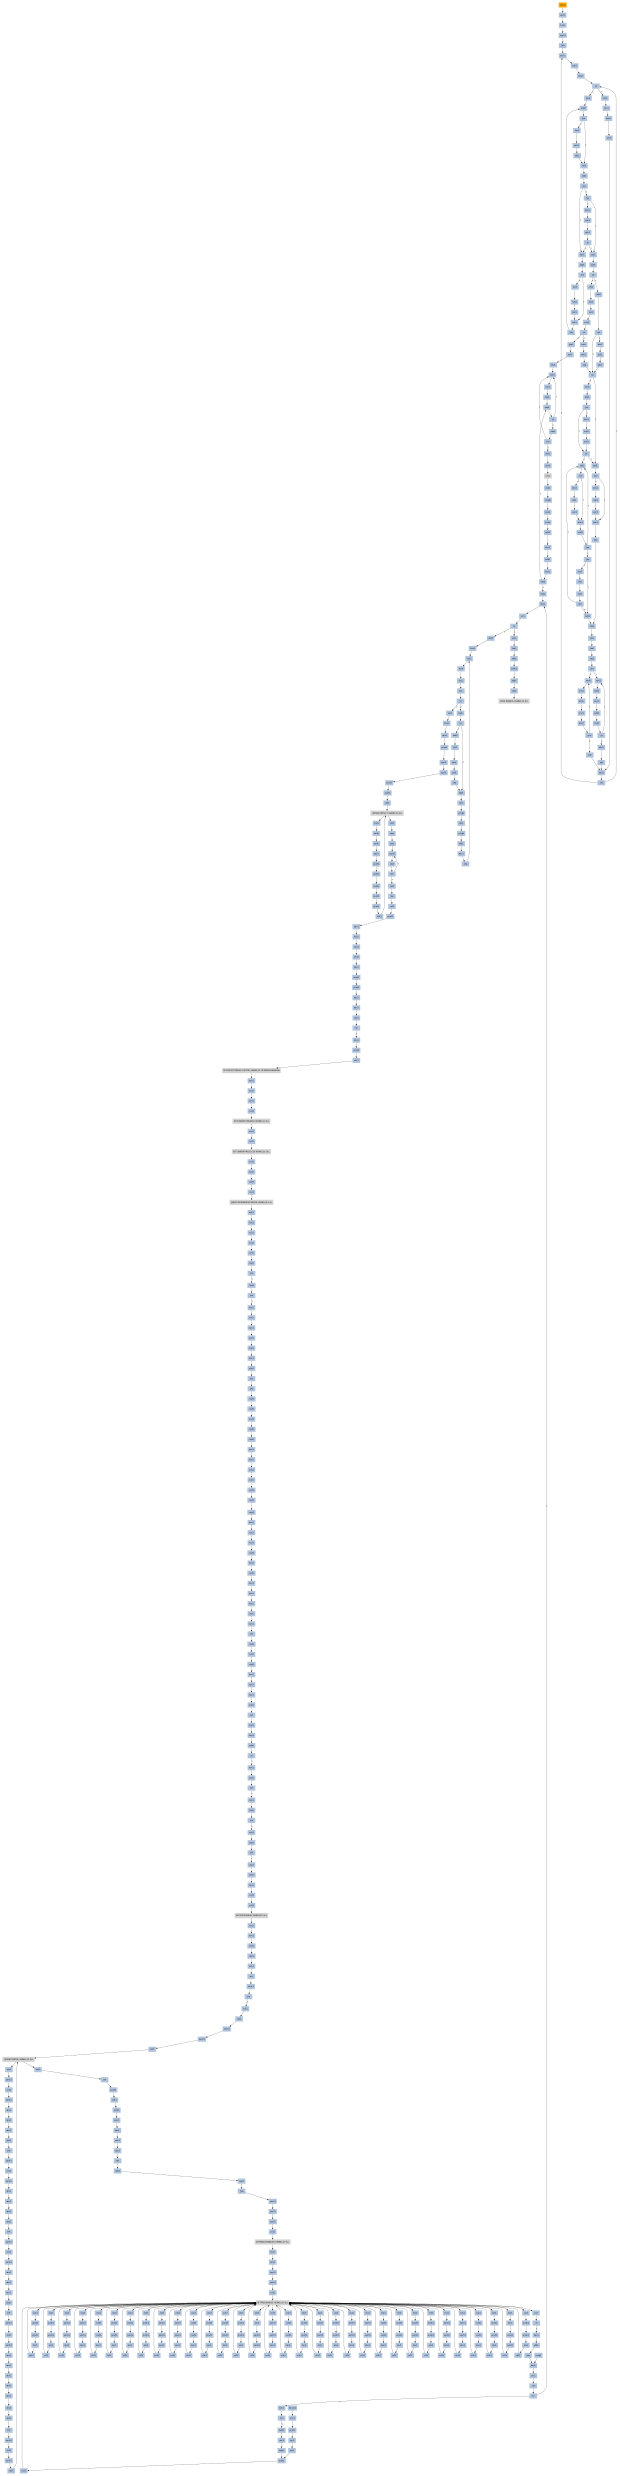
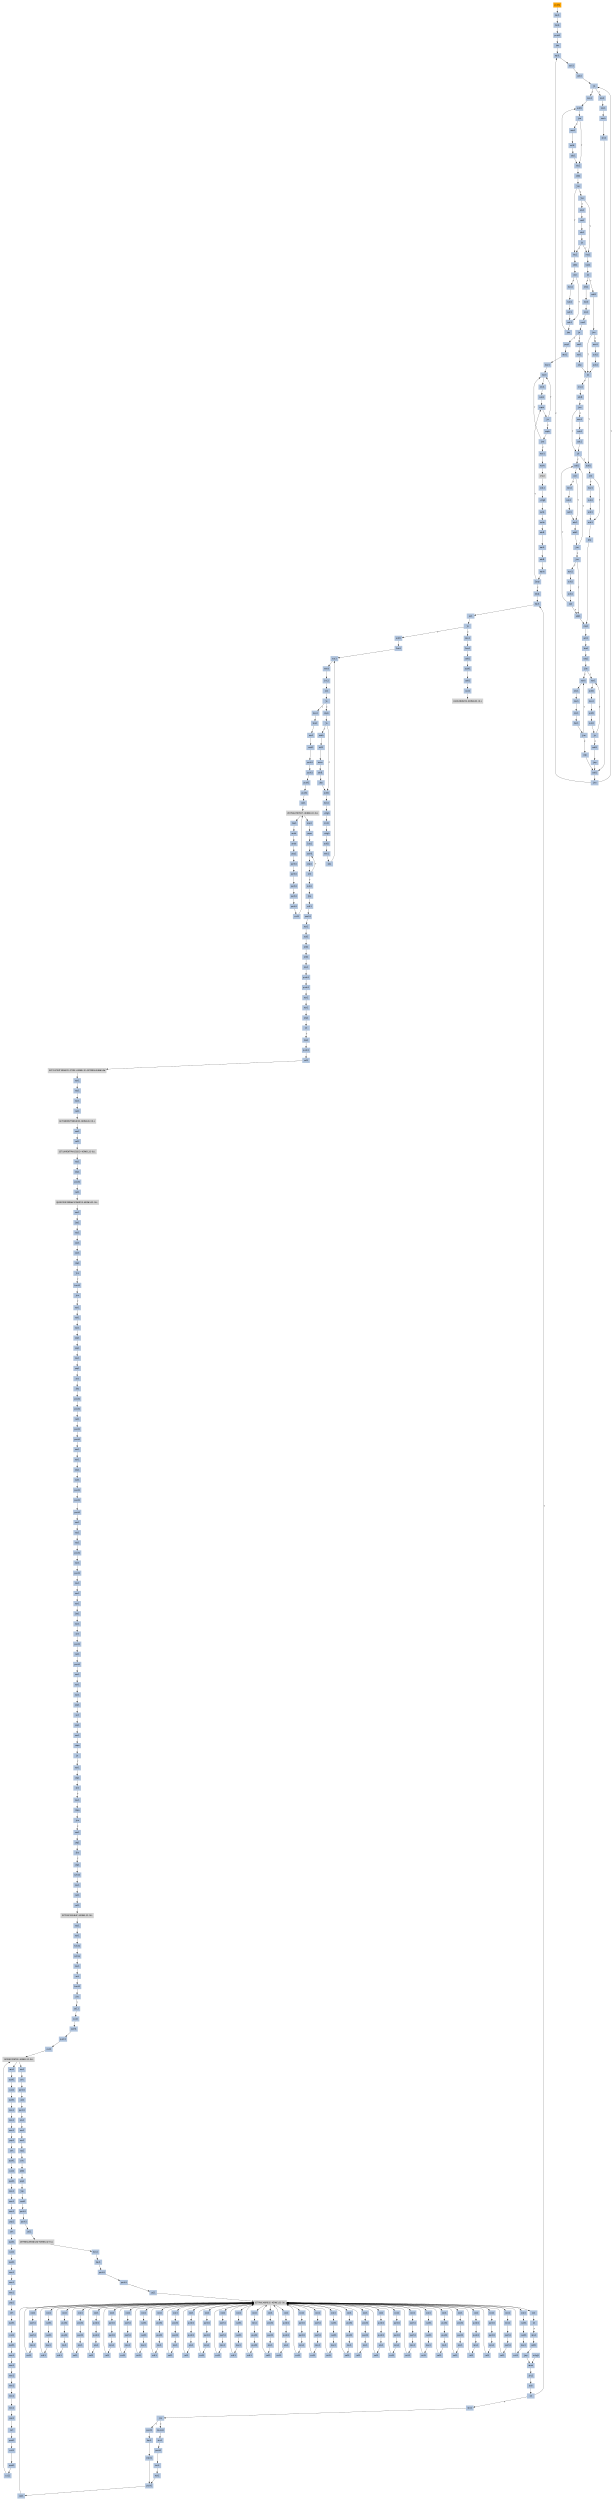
edge "jns" -> "movzwl": added, label "F"
